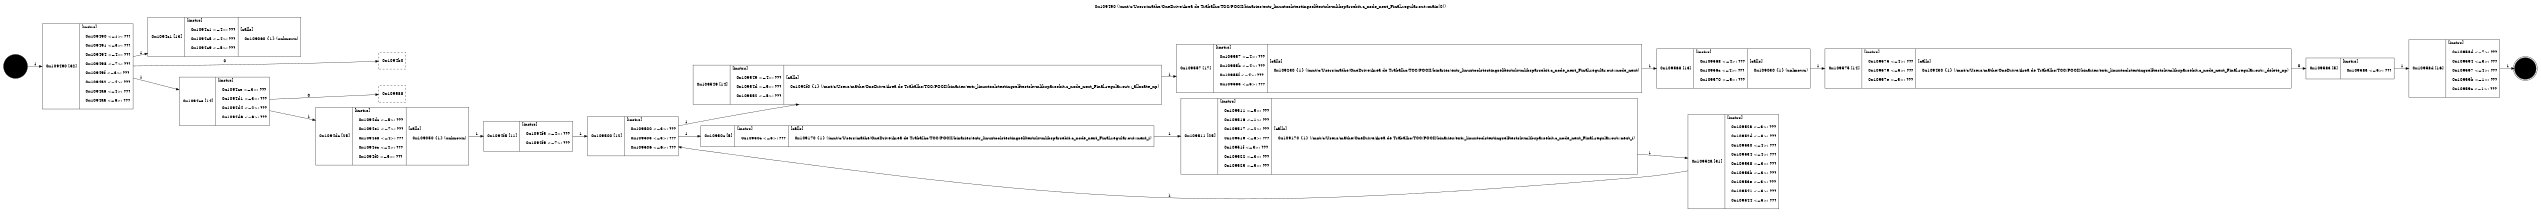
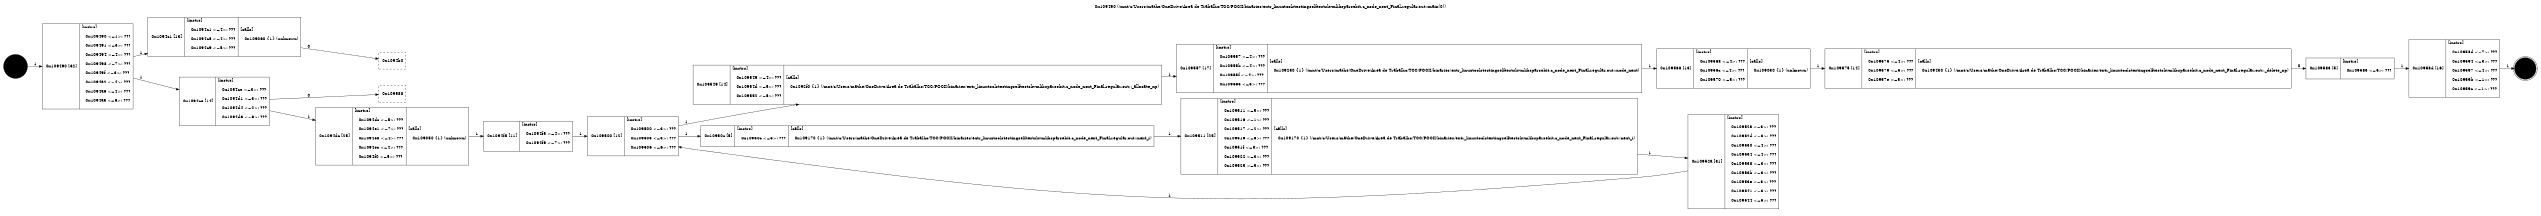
edge "0x109490 [32]" -> "0x1094b0": now "0x1094c1 [13]" -> "0x1094b0"
